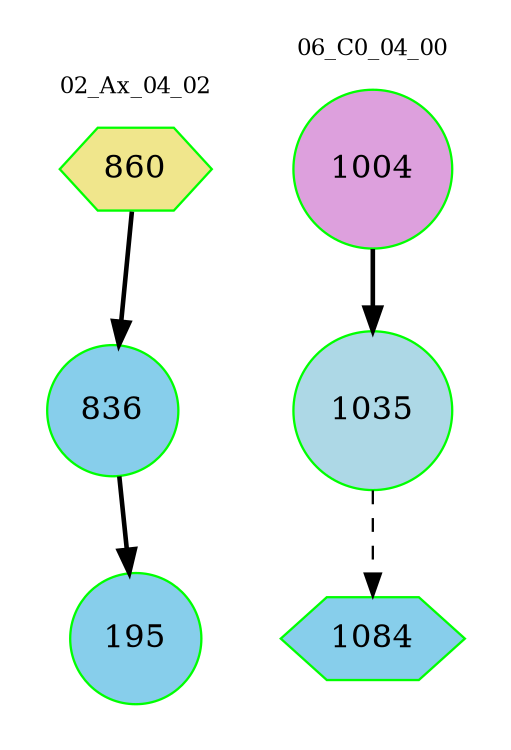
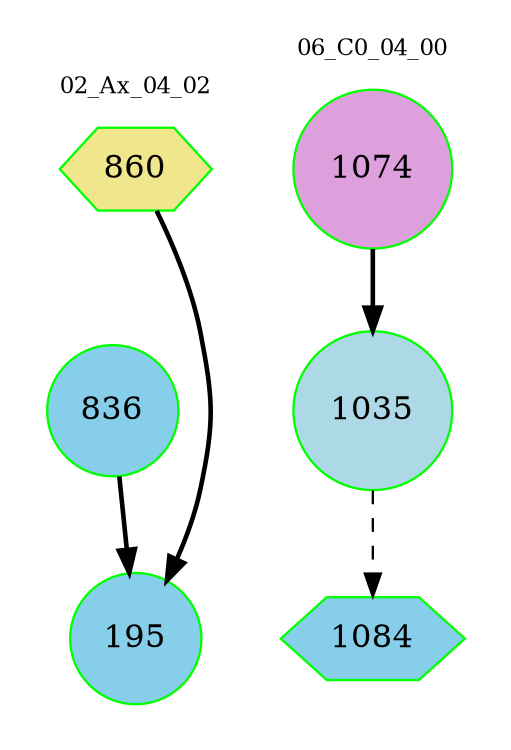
node "1004": label "1004" -> "1074"
edge "860" -> "836": now "860" -> "195"
